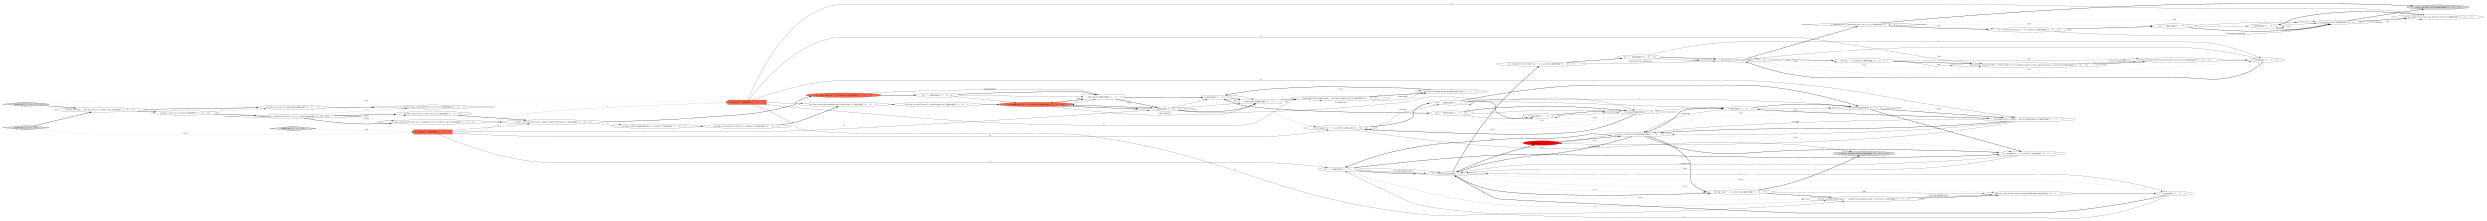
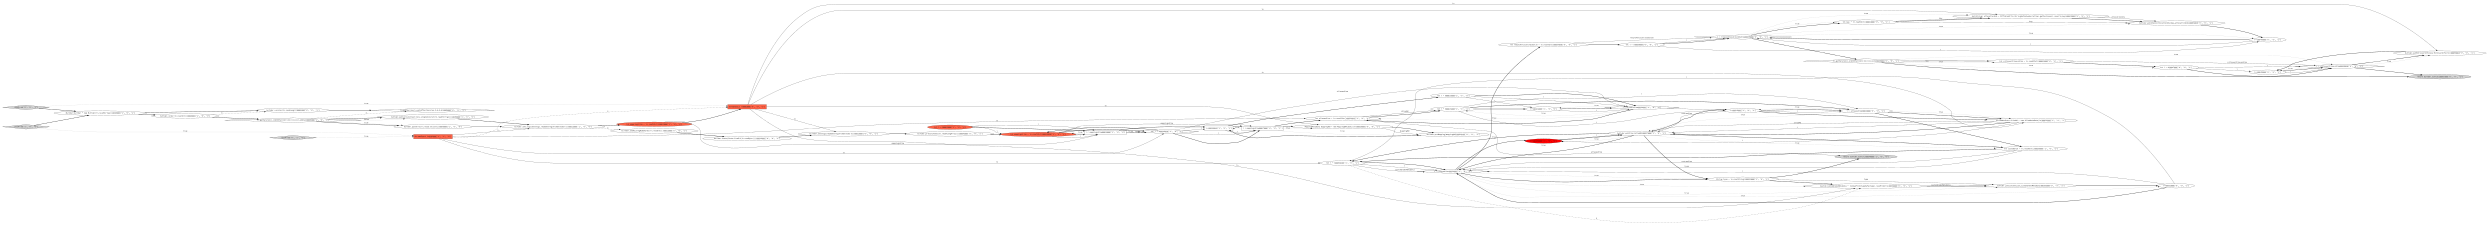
edge "int mappingsSize = in.readVInt()@@@12@@@['1', '0', '0']" -> "int i = 0@@@13@@@['1', '0', '0']": now "int mappingsSize = in.readVInt()@@@12@@@['1', '0', '0']" -> "StreamInput in@@@2@@@['0', '0', '1']"
node "int i = 0@@@13@@@['1', '0', '0']": fillcolor white -> tomato
node "i < aliasesSize@@@24@@@['0', '0', '1']": shape diamond -> ellipse
edge "i < mappingsSize@@@17@@@['0', '0', '1']" -> "int aliasesSize = in.readVInt()@@@22@@@['1', '0', '1']": style dashed -> bold
edge "int i = 0@@@30@@@['1', '0', '1']" -> "int customSize = in.readVInt()@@@29@@@['1', '0', '1']": reversed
